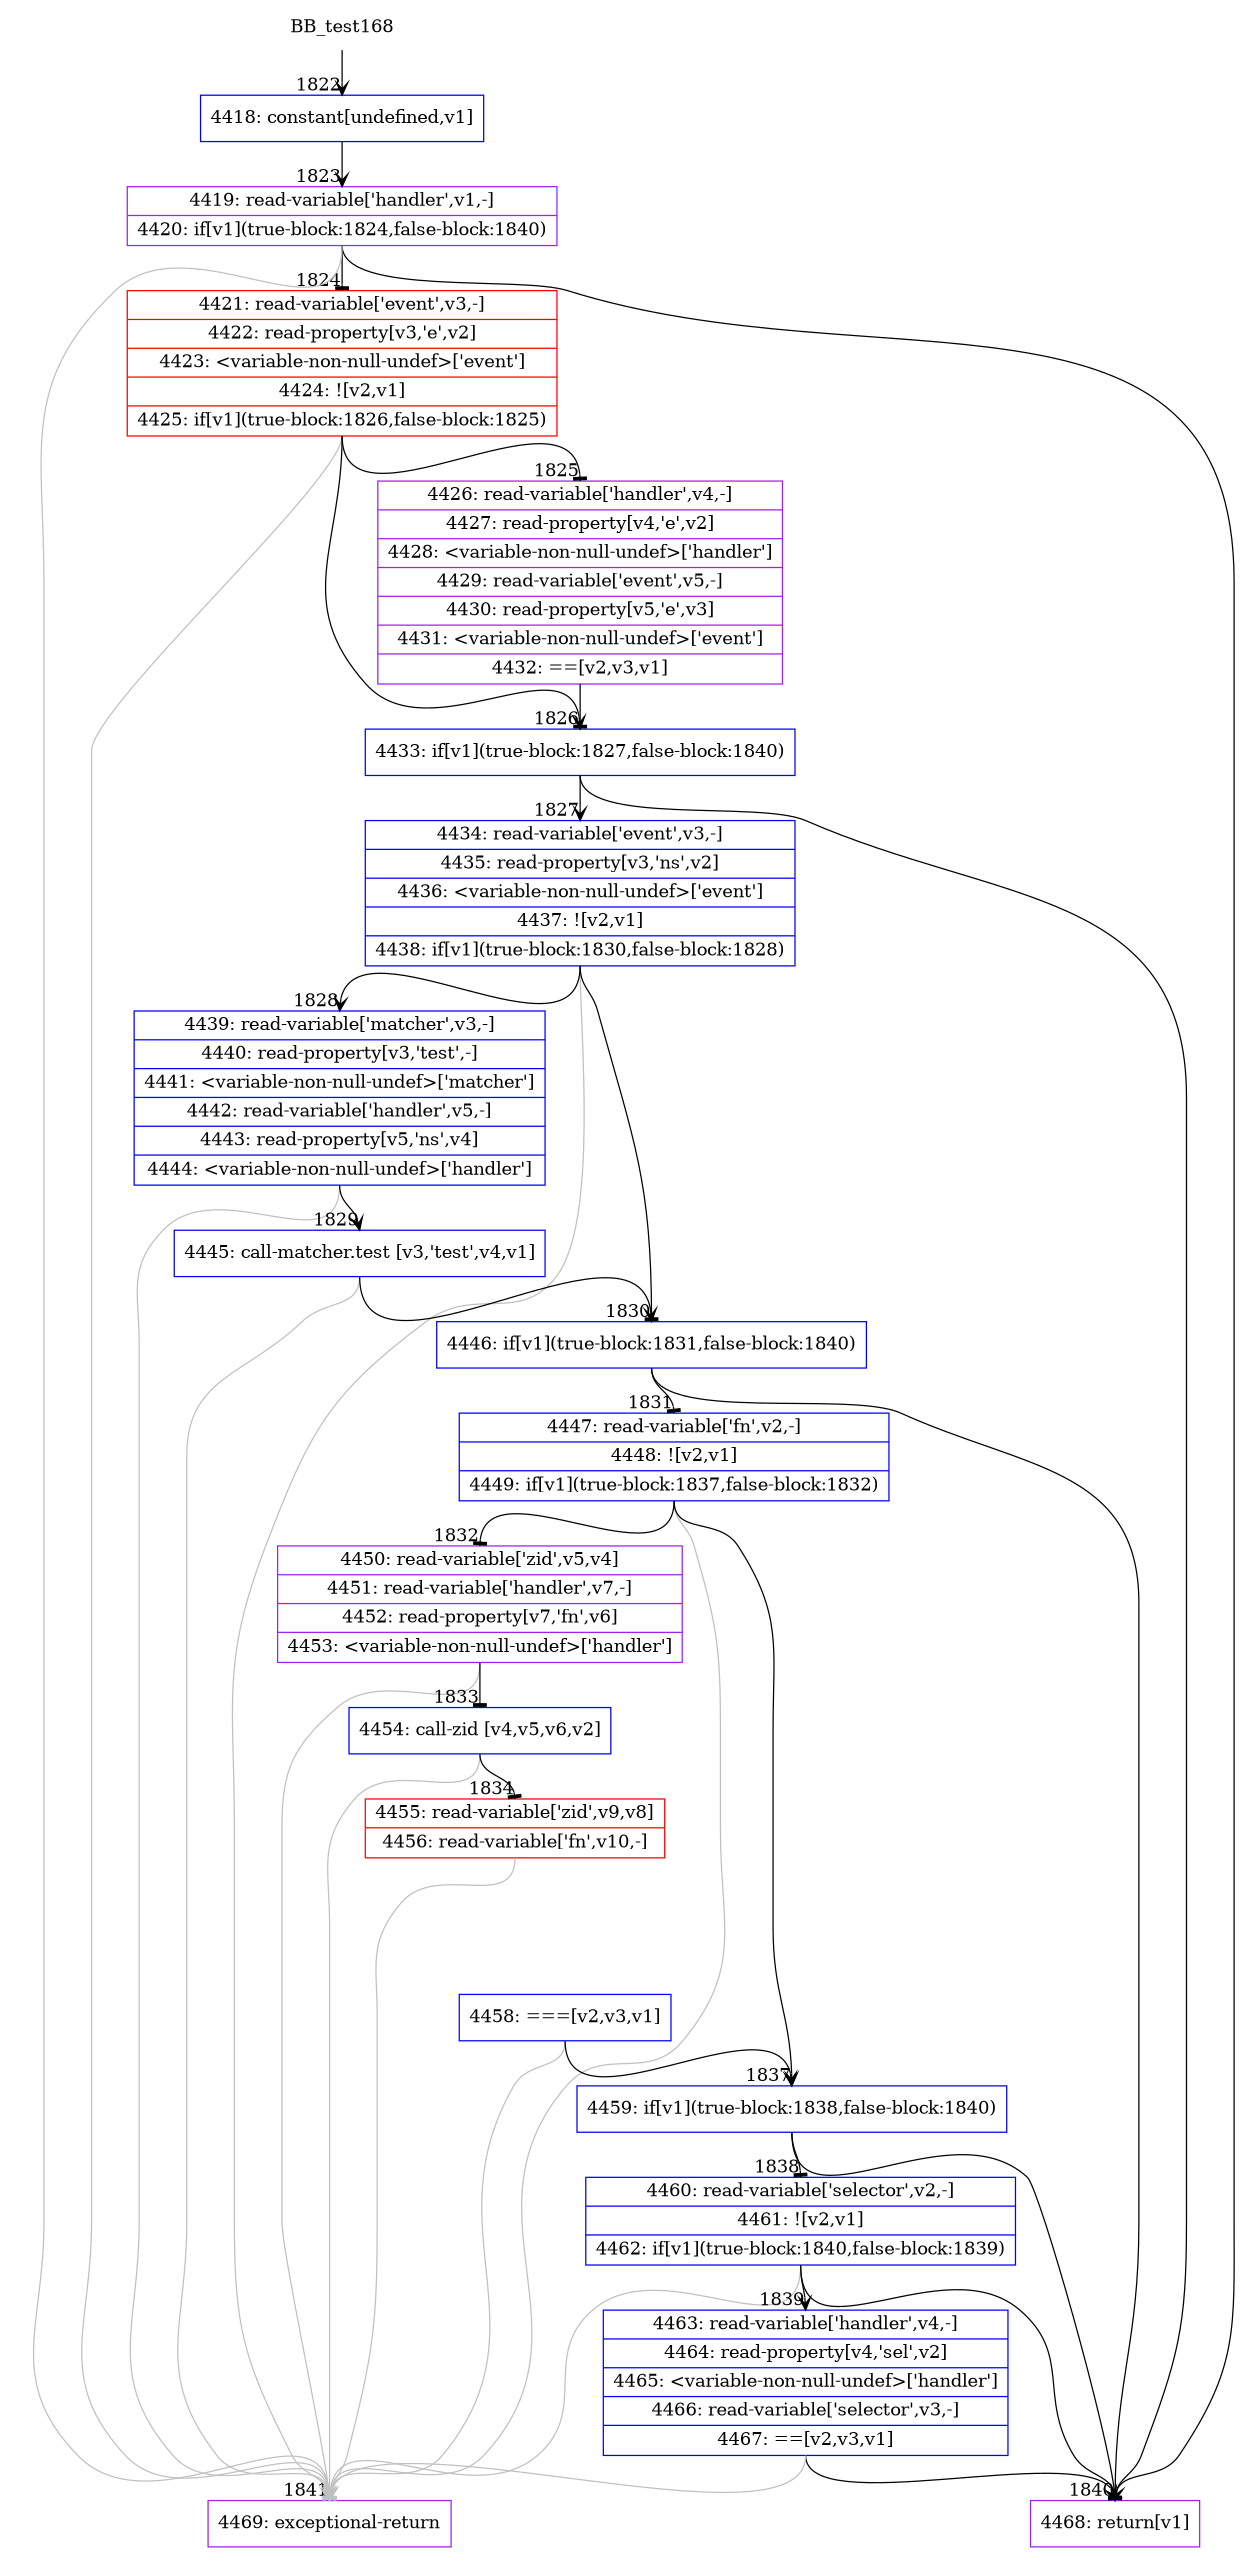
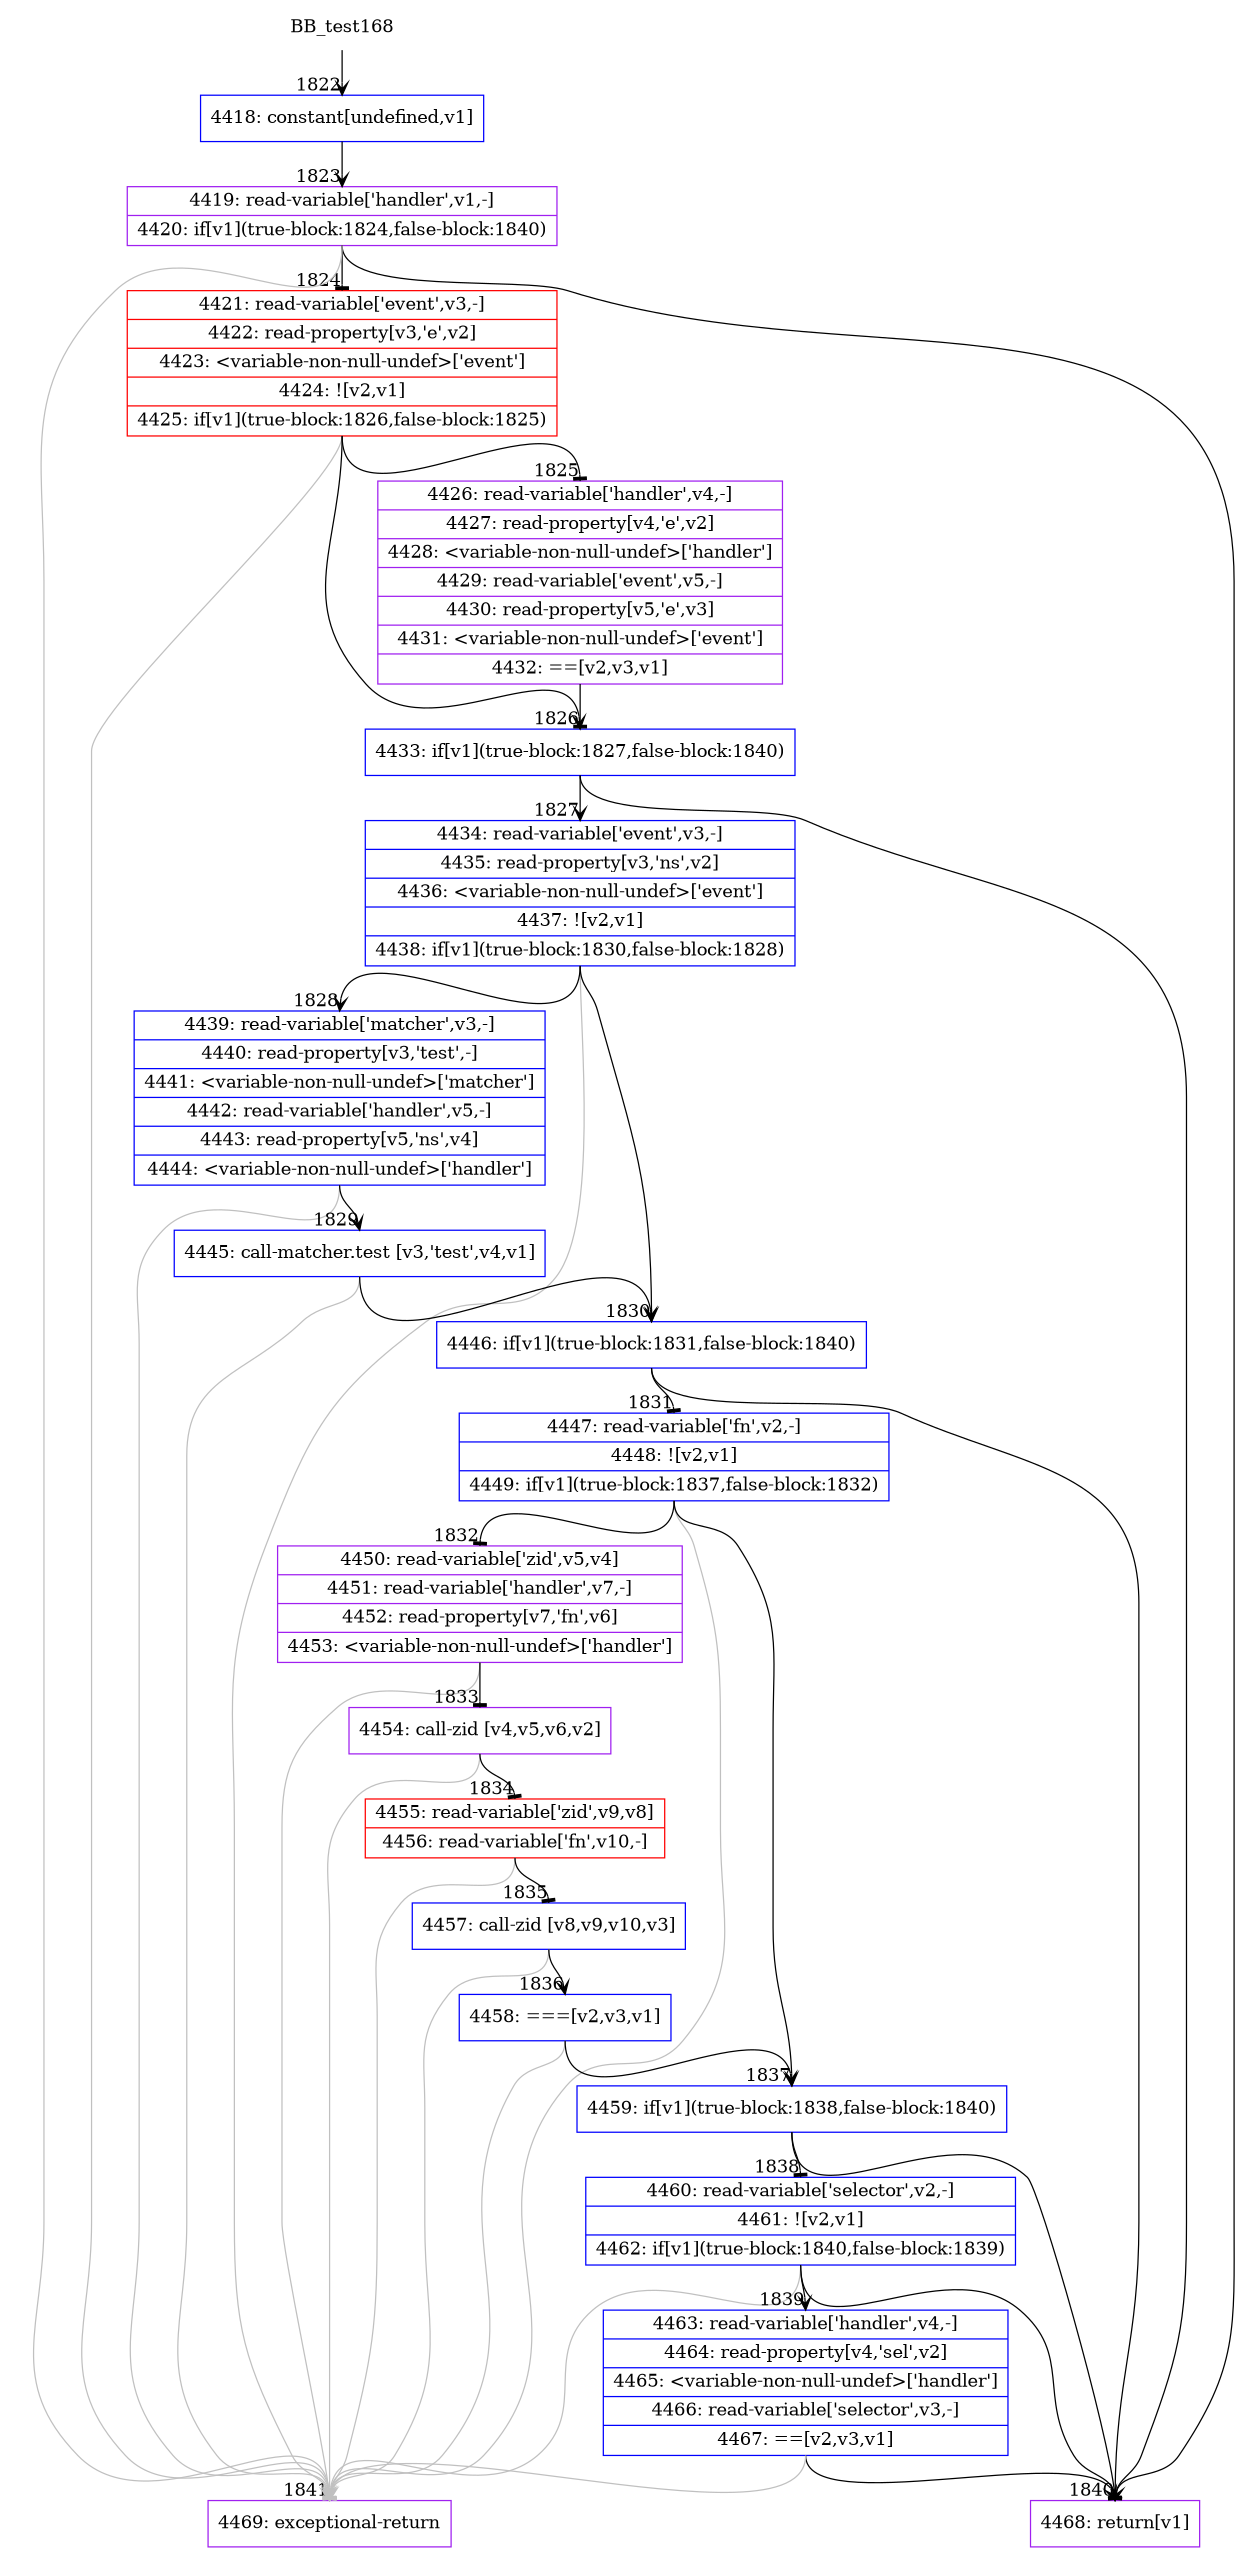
edge "4434: read-variable['event',v3,-]" -> "4446: if[v1](true-block:1831,false-block:1840)": arrowhead tee -> vee
node "4454: call-zid [v4,v5,v6,v2]": color blue -> purple
node "4457: call-zid [v8,v9,v10,v3]": added
